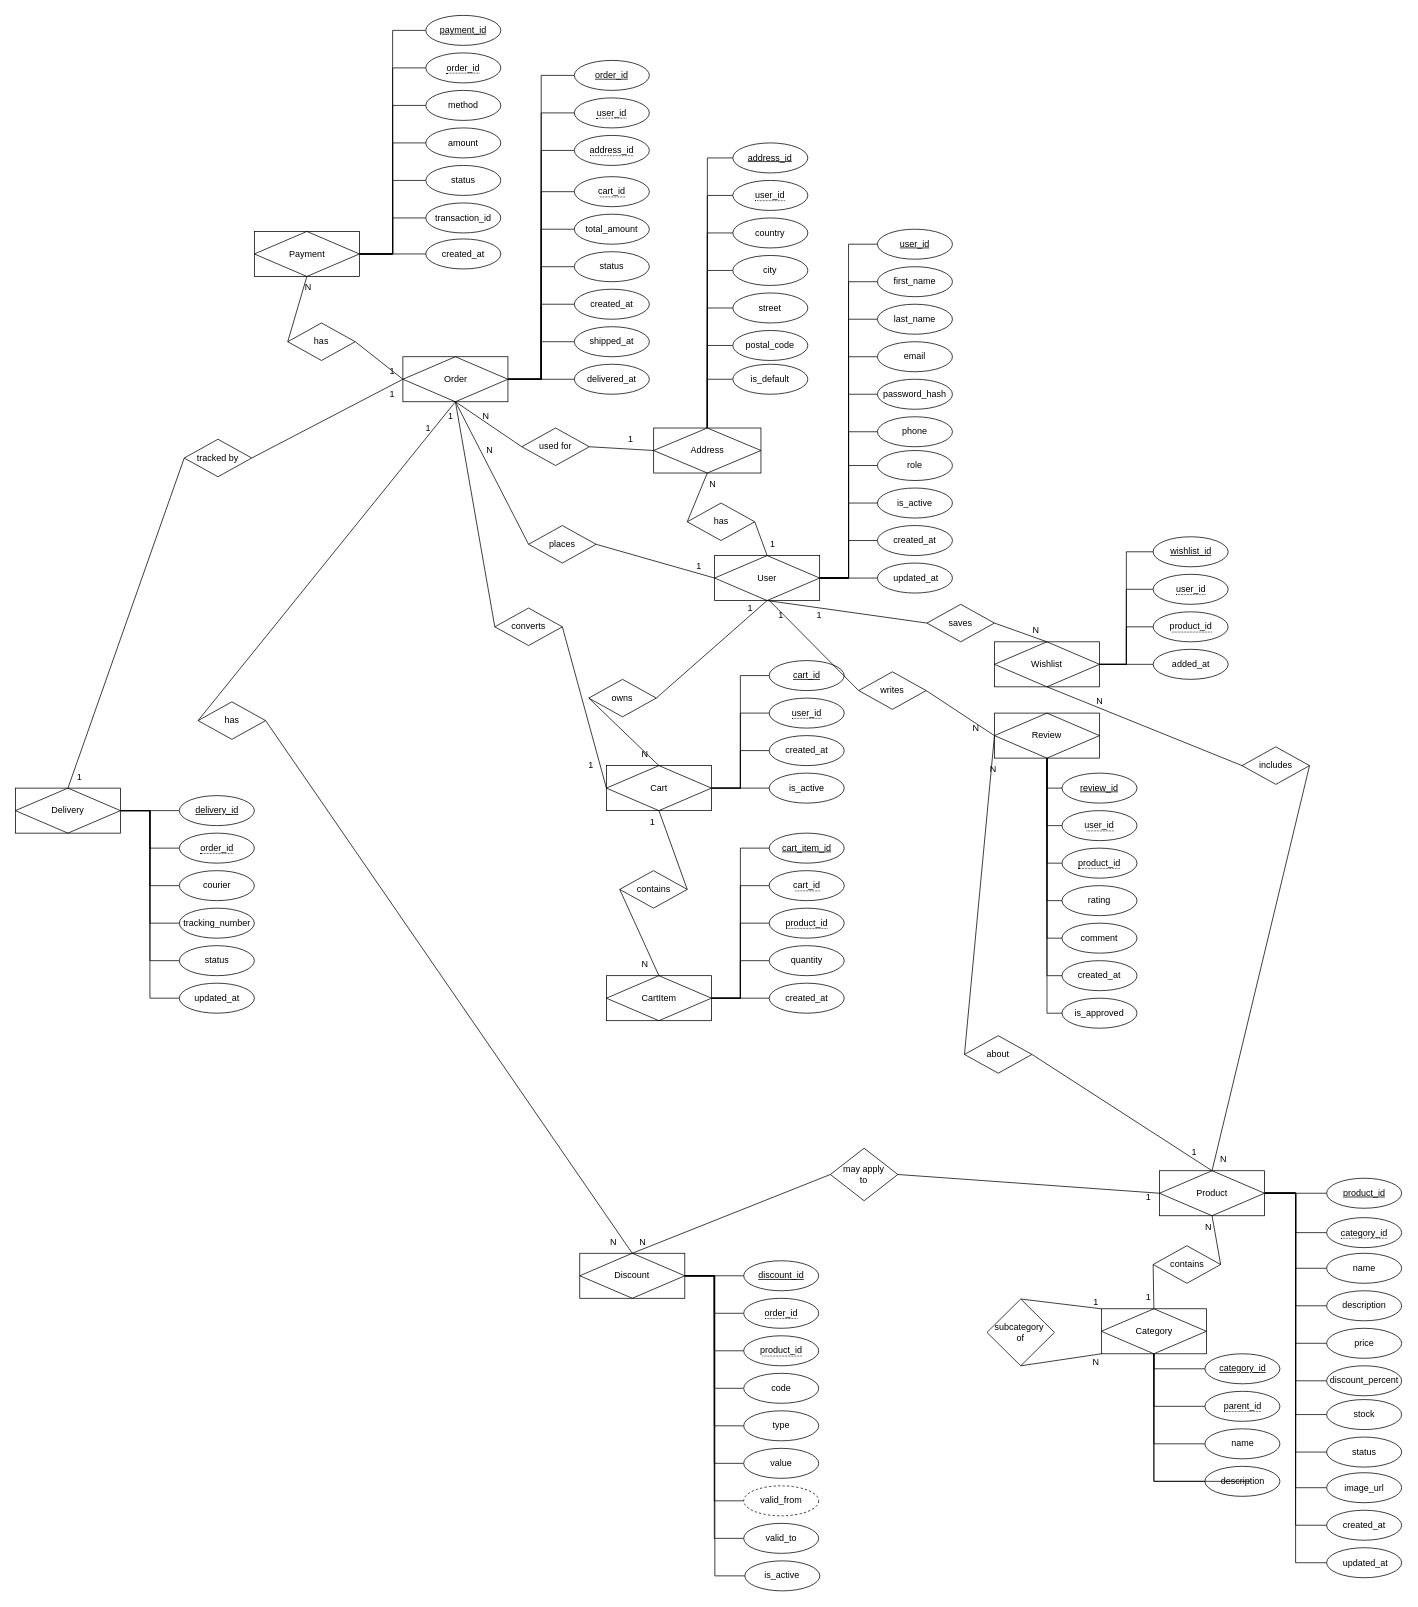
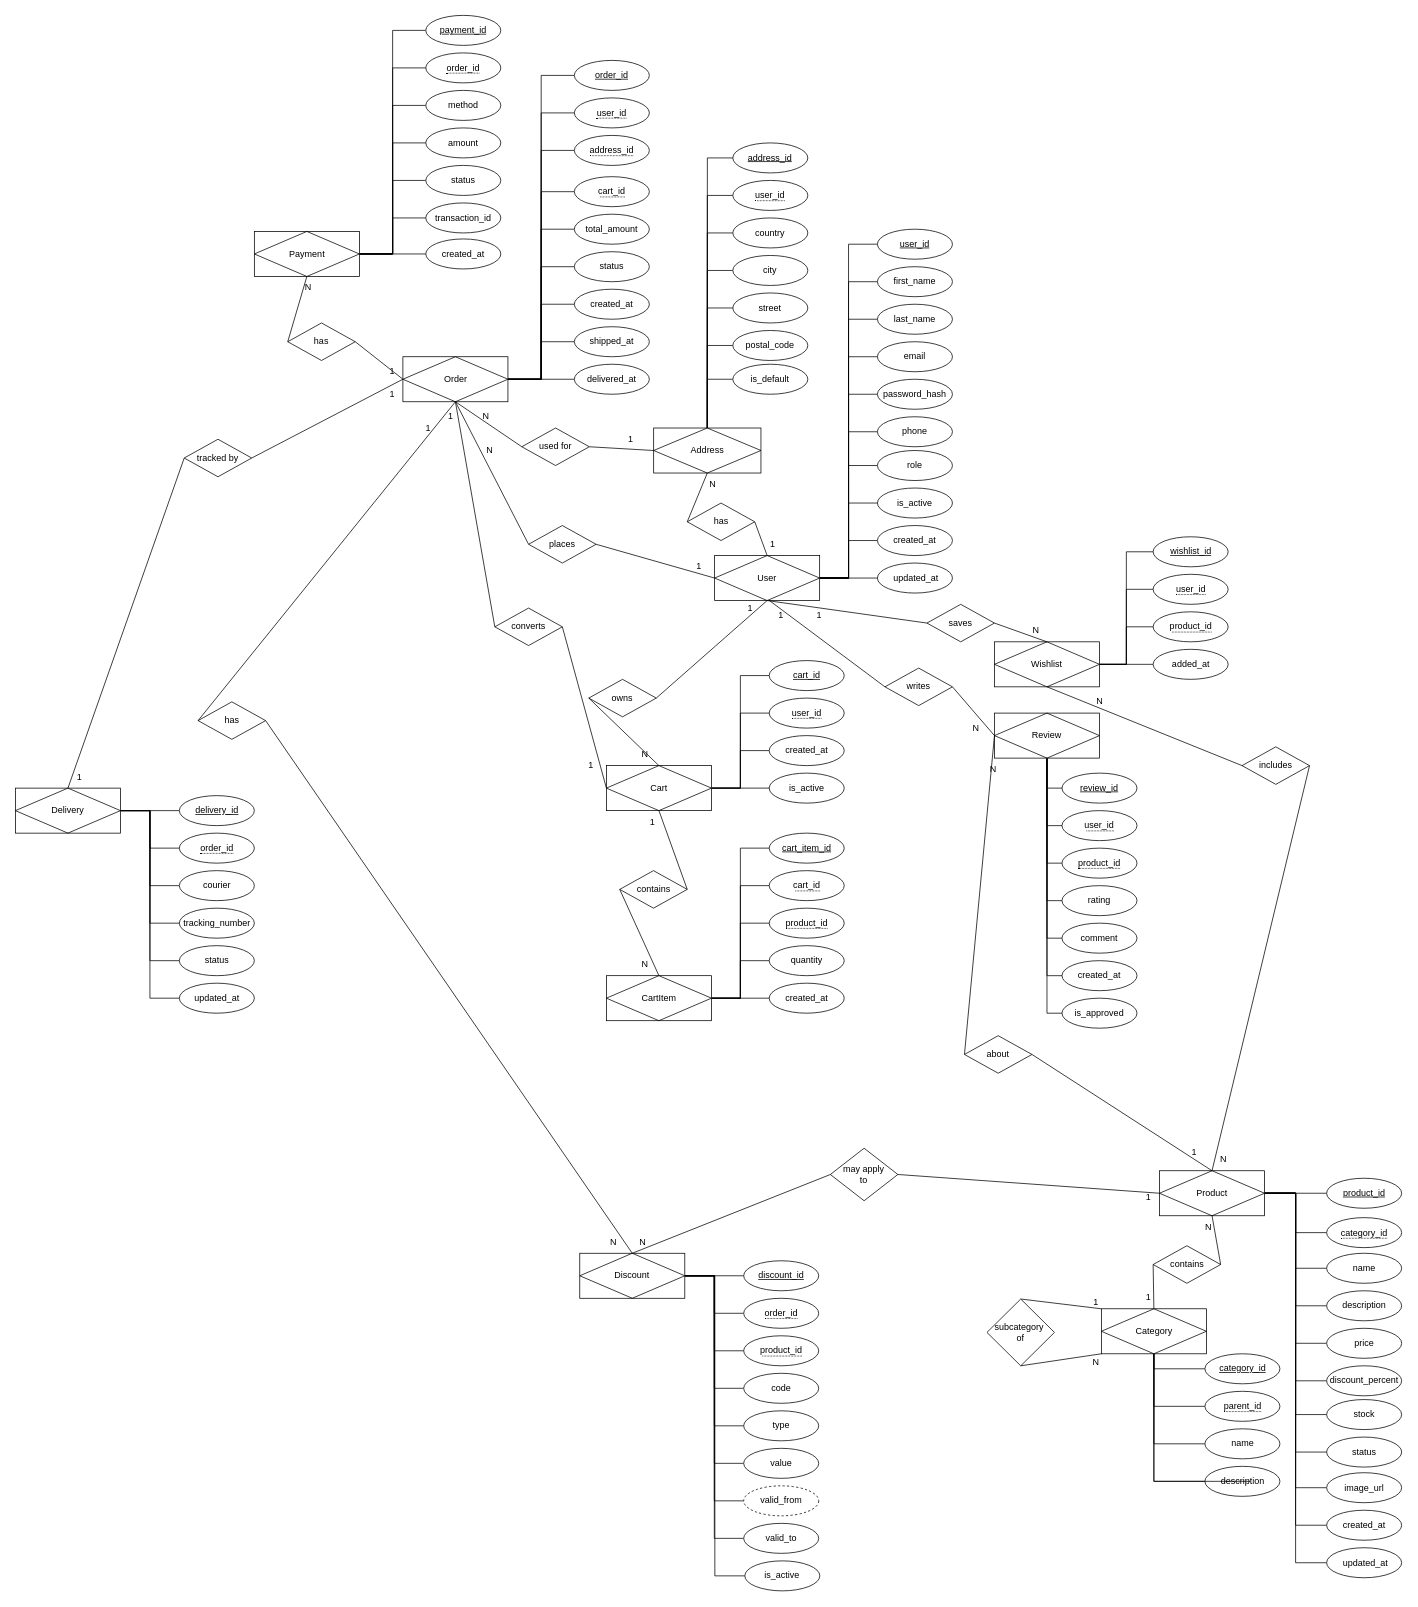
node "writes": moved (892, 690) -> (918, 687)
